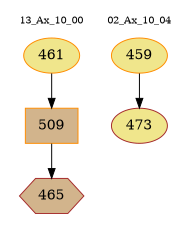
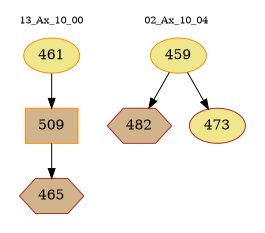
node "482": added
